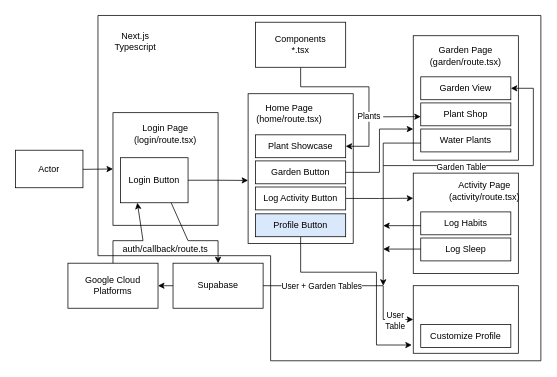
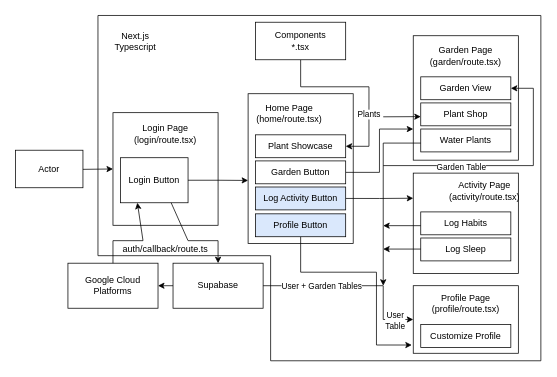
node "Components *.tsx": size 90x45 -> 90x38
node "Log Activity Button": fillcolor #ffffff -> #dae8fc
node "Profile Page (profile/route.tsx)": added
